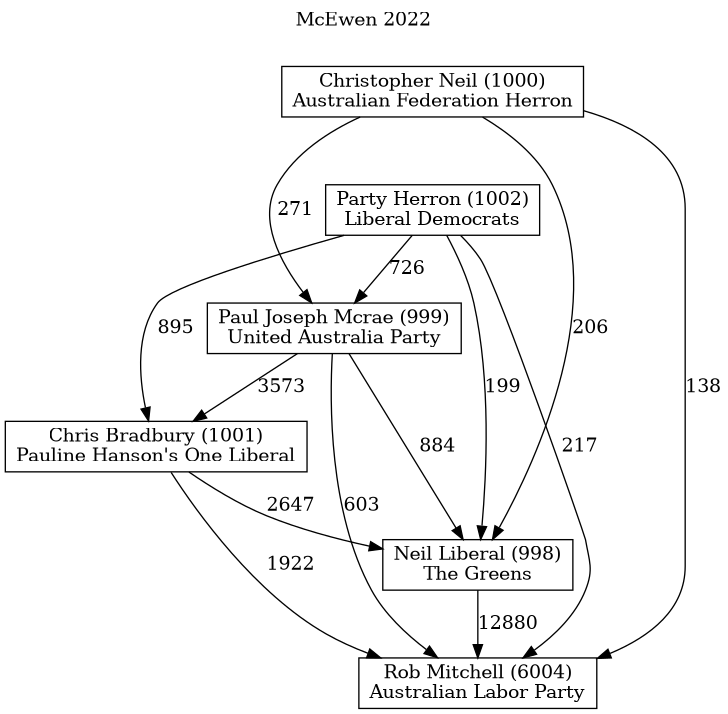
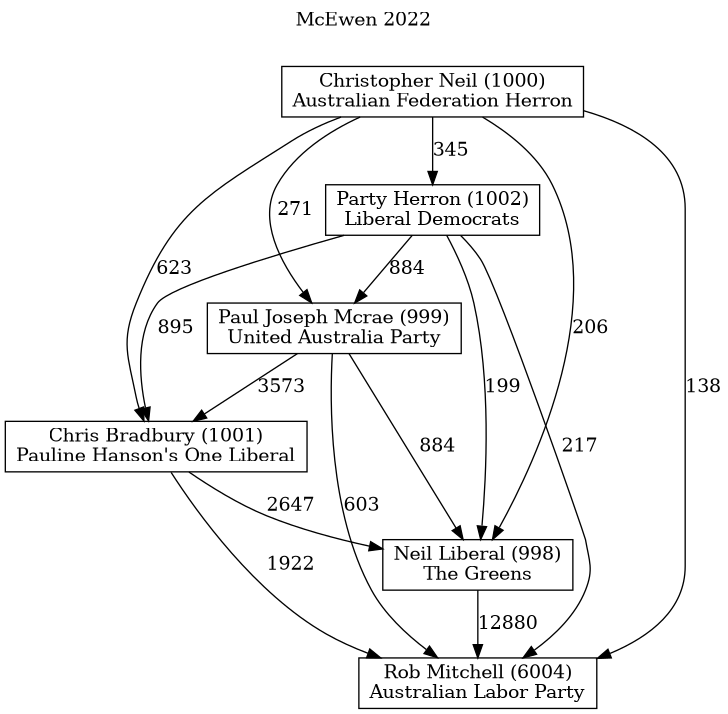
edge "Christopher Neil (1000) Australian Federation Herron" -> "Party Herron (1002) Liberal Democrats": added, label "345"
edge "Christopher Neil (1000) Australian Federation Herron" -> "Chris Bradbury (1001) Pauline Hanson's One Liberal": added, label "623"
edge "Party Herron (1002) Liberal Democrats" -> "Paul Joseph Mcrae (999) United Australia Party": label "726" -> "884"
